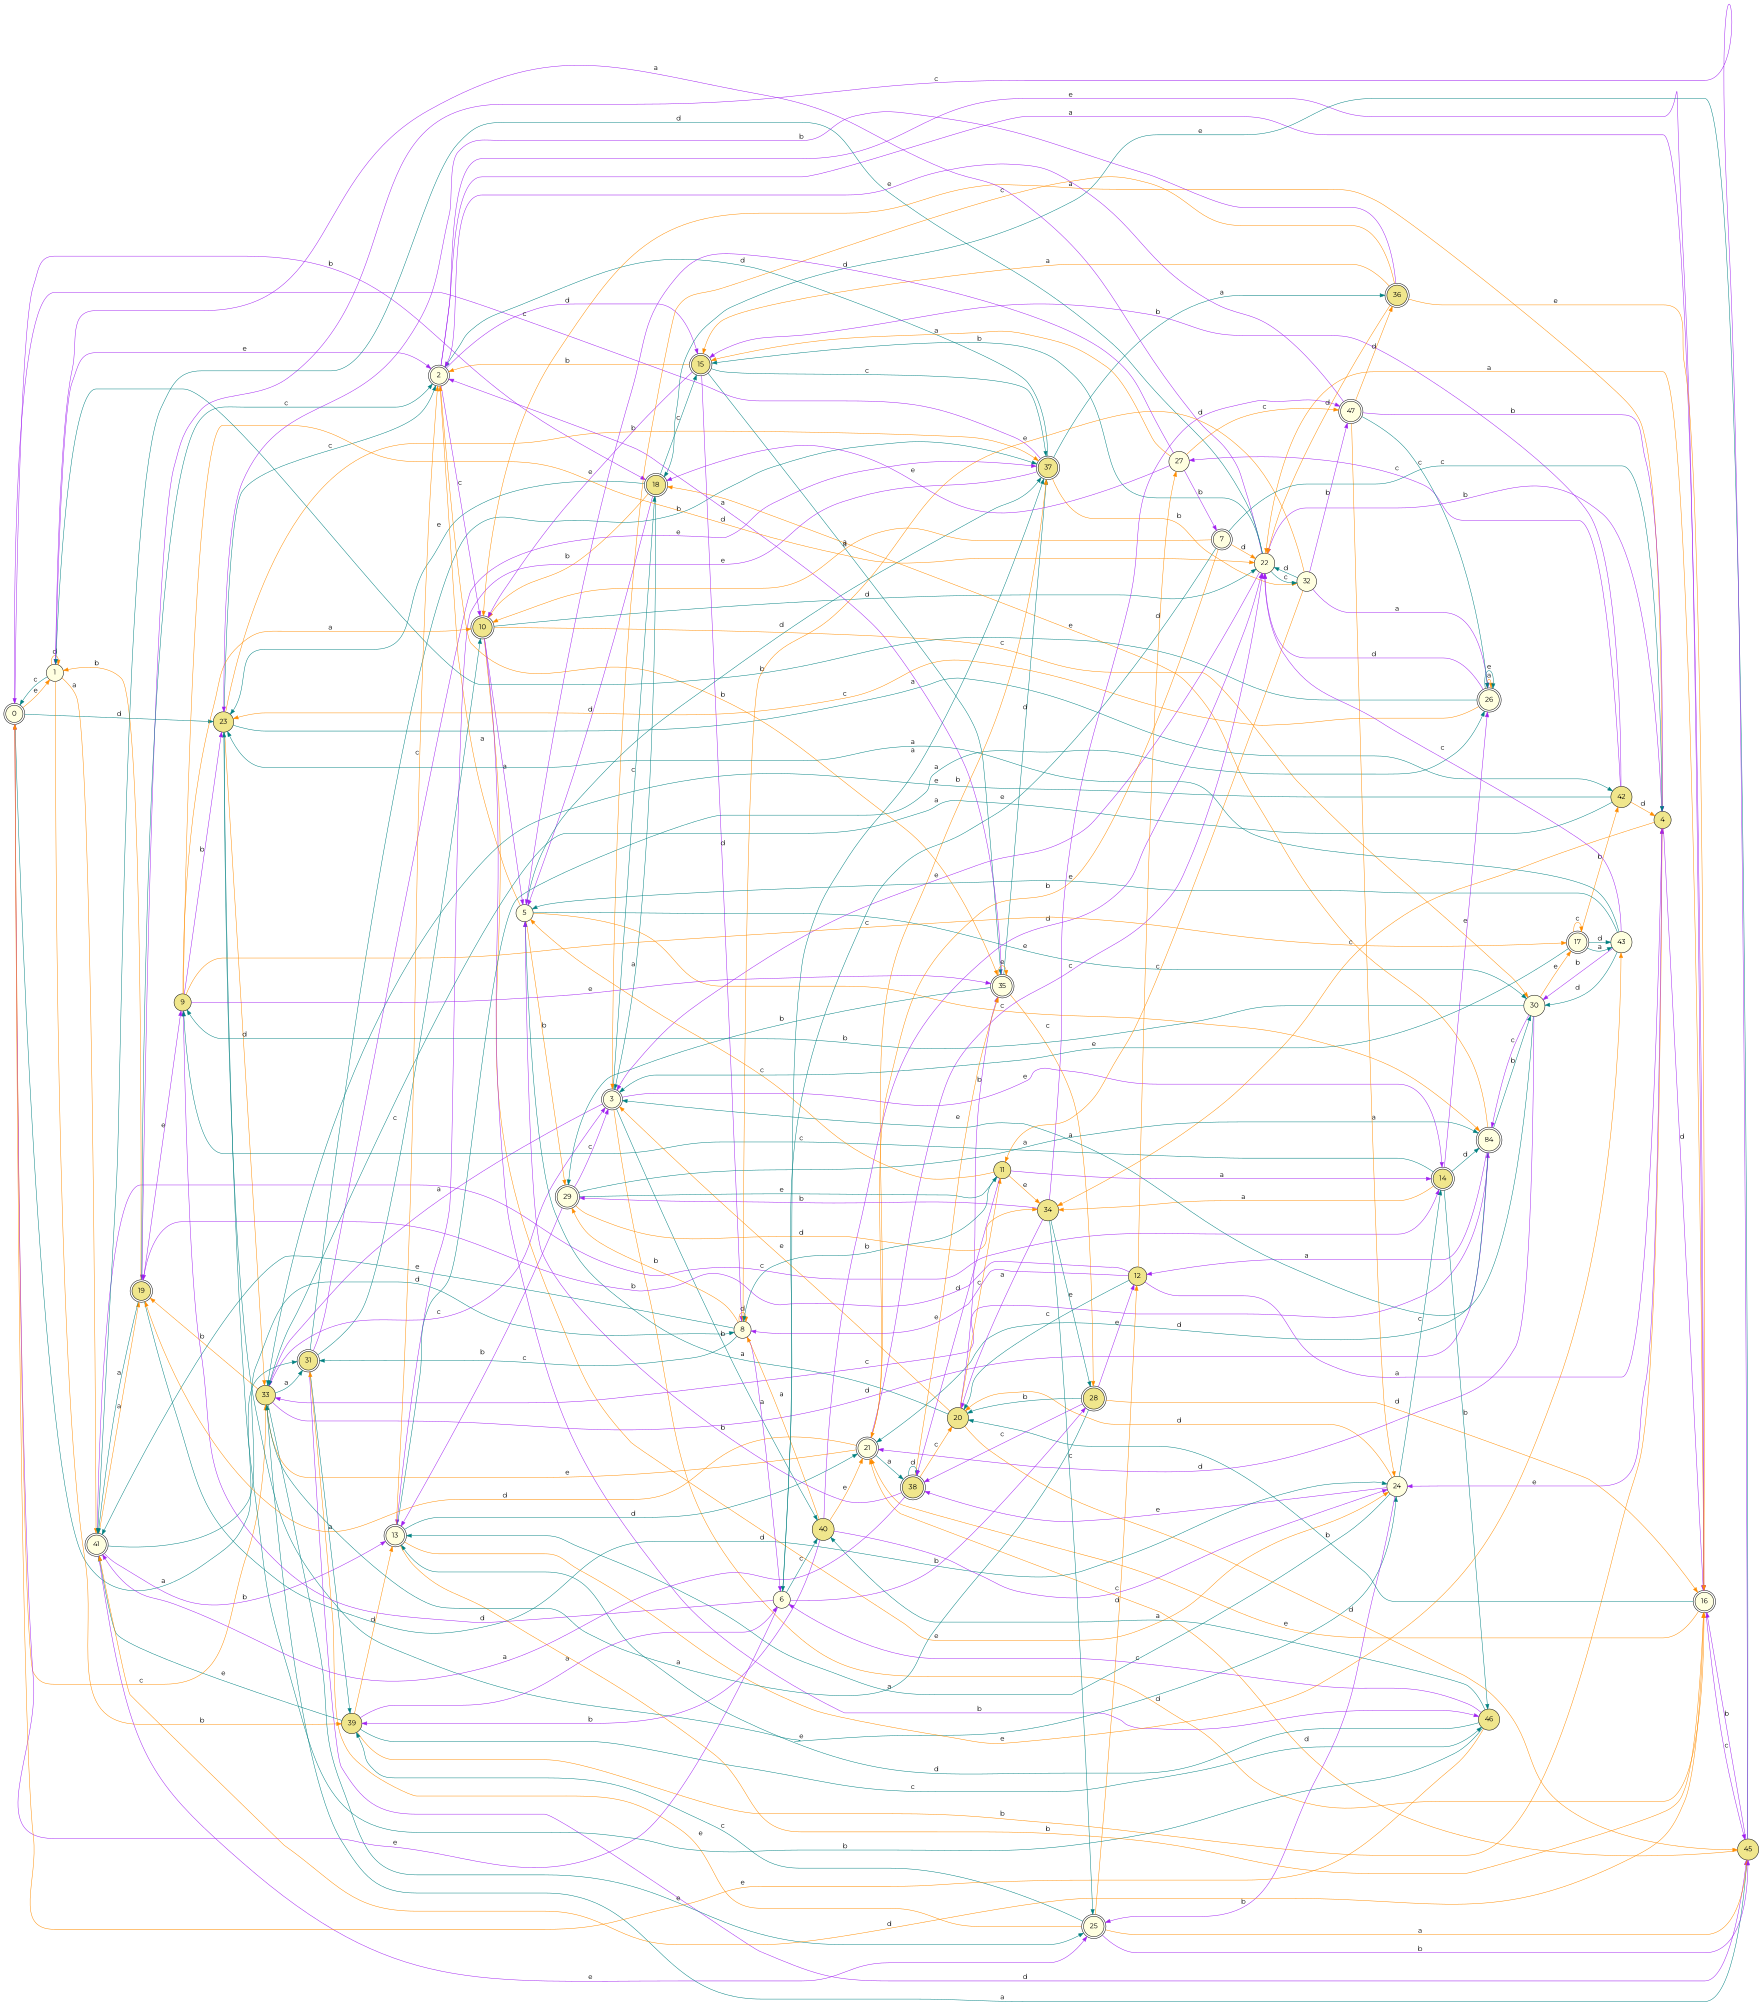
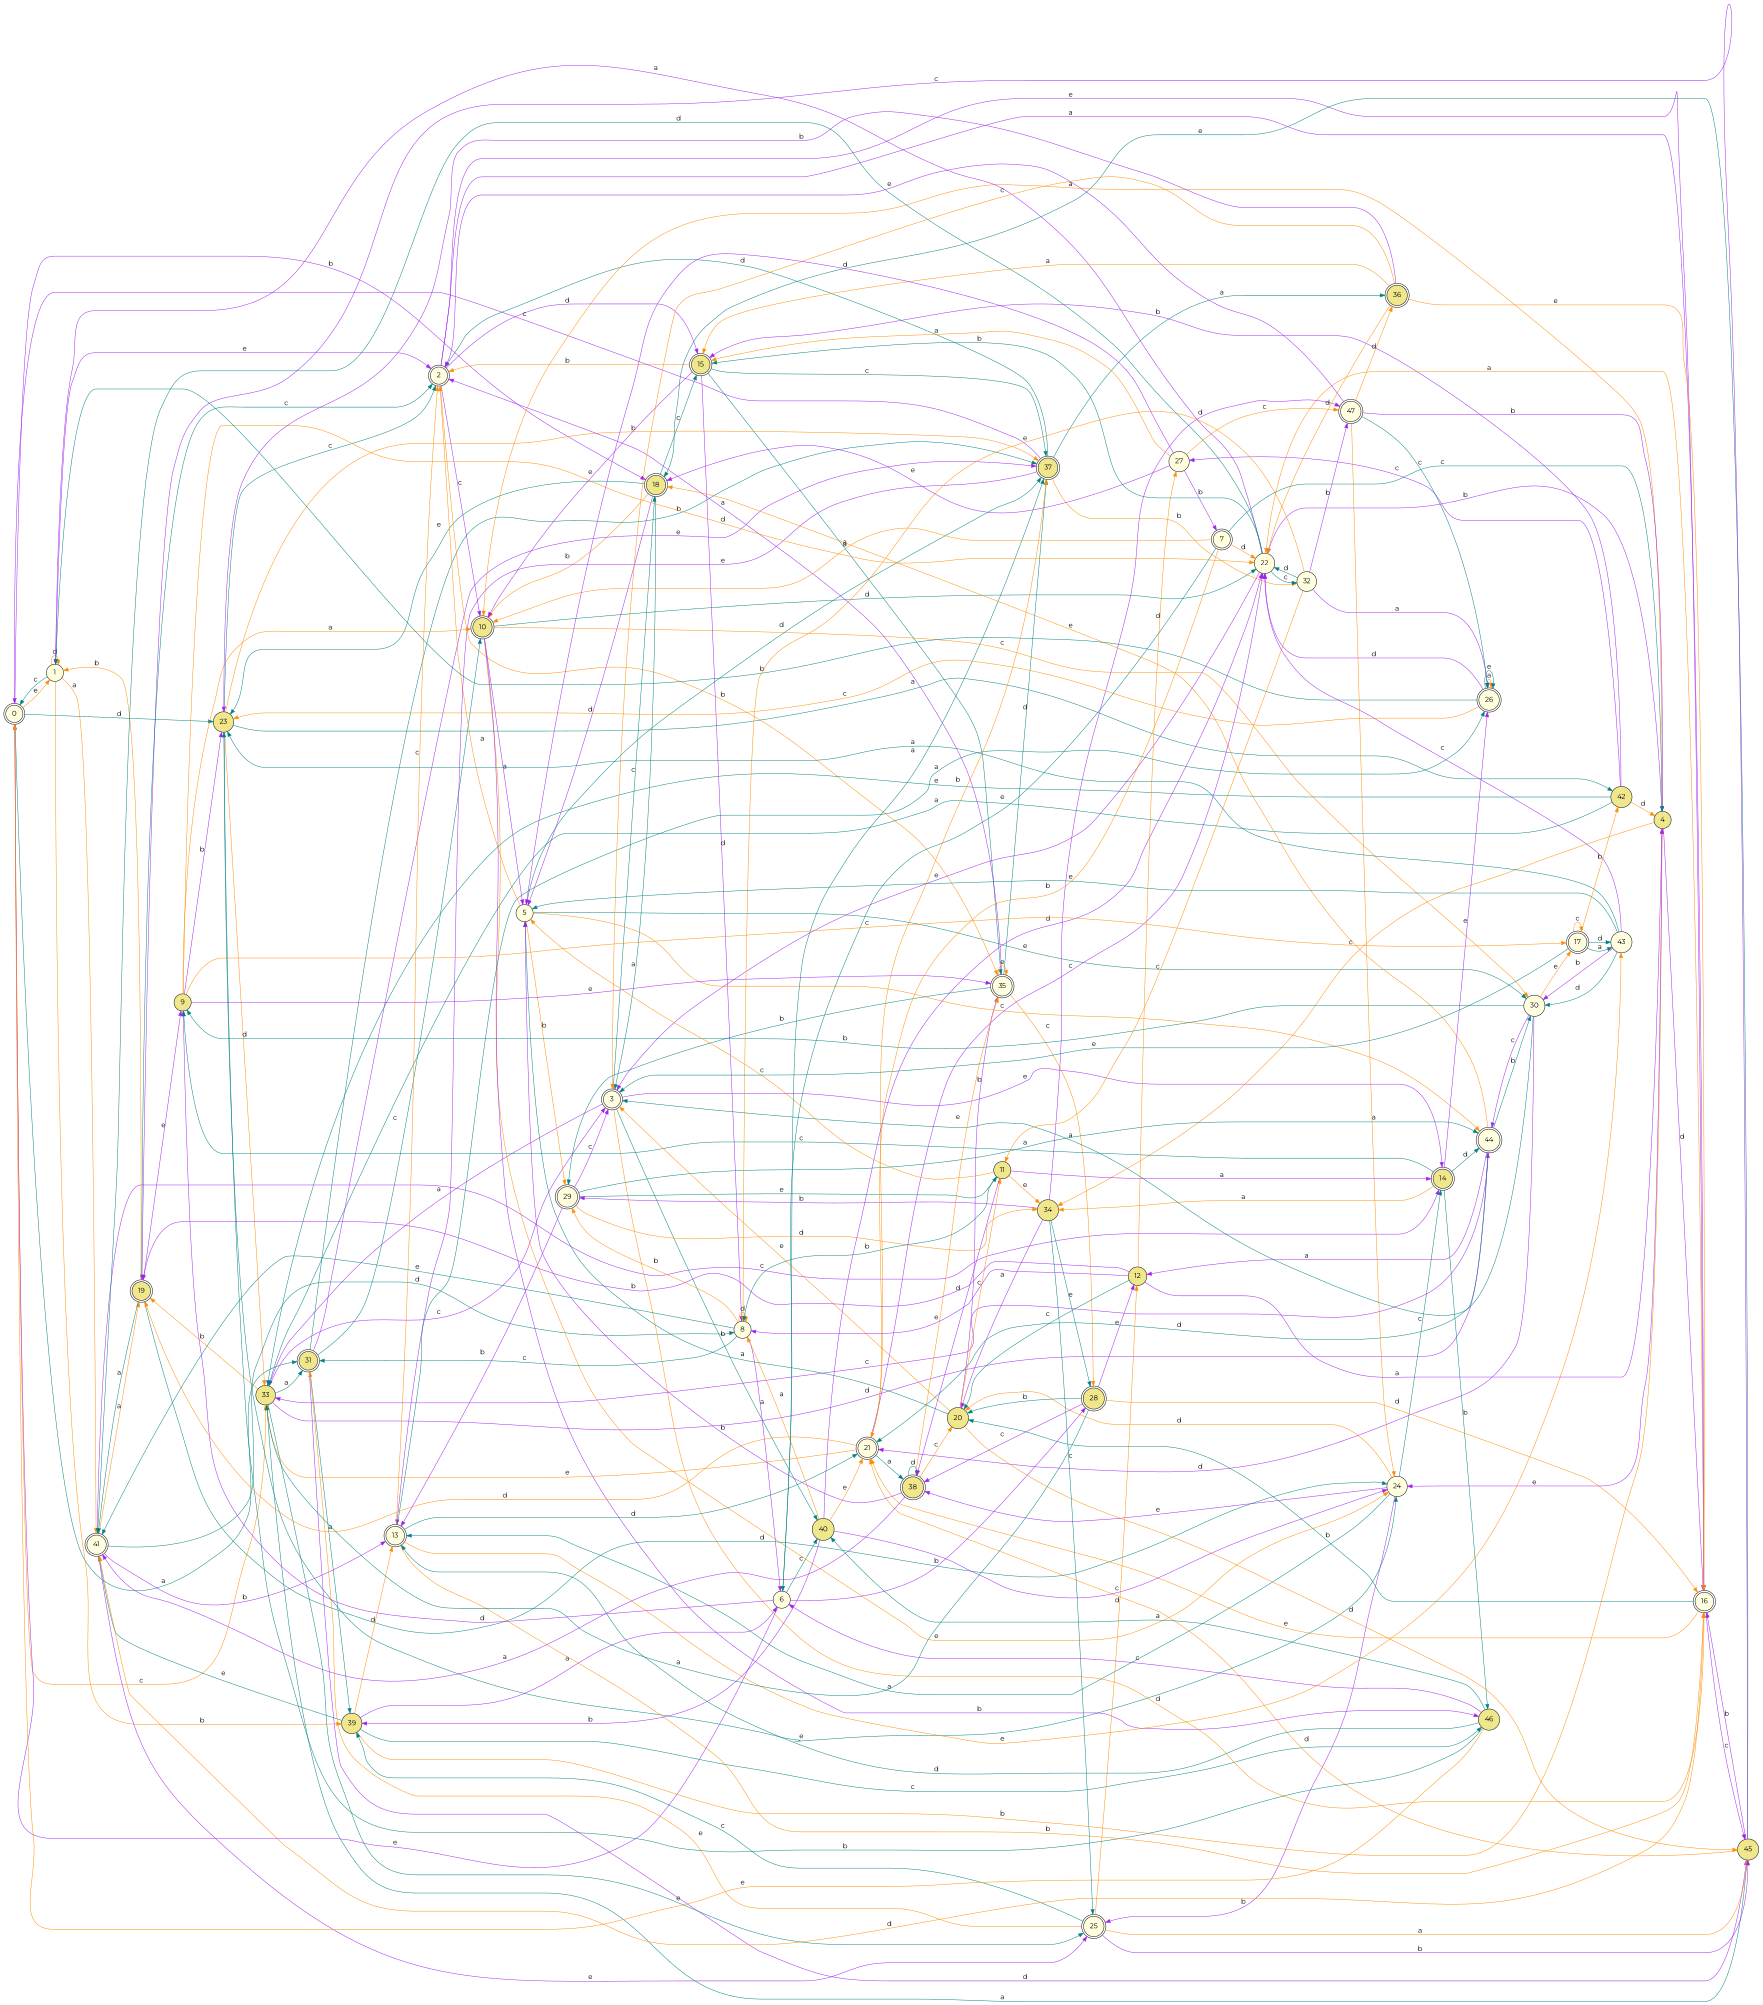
node "84": label "84" -> "44"
